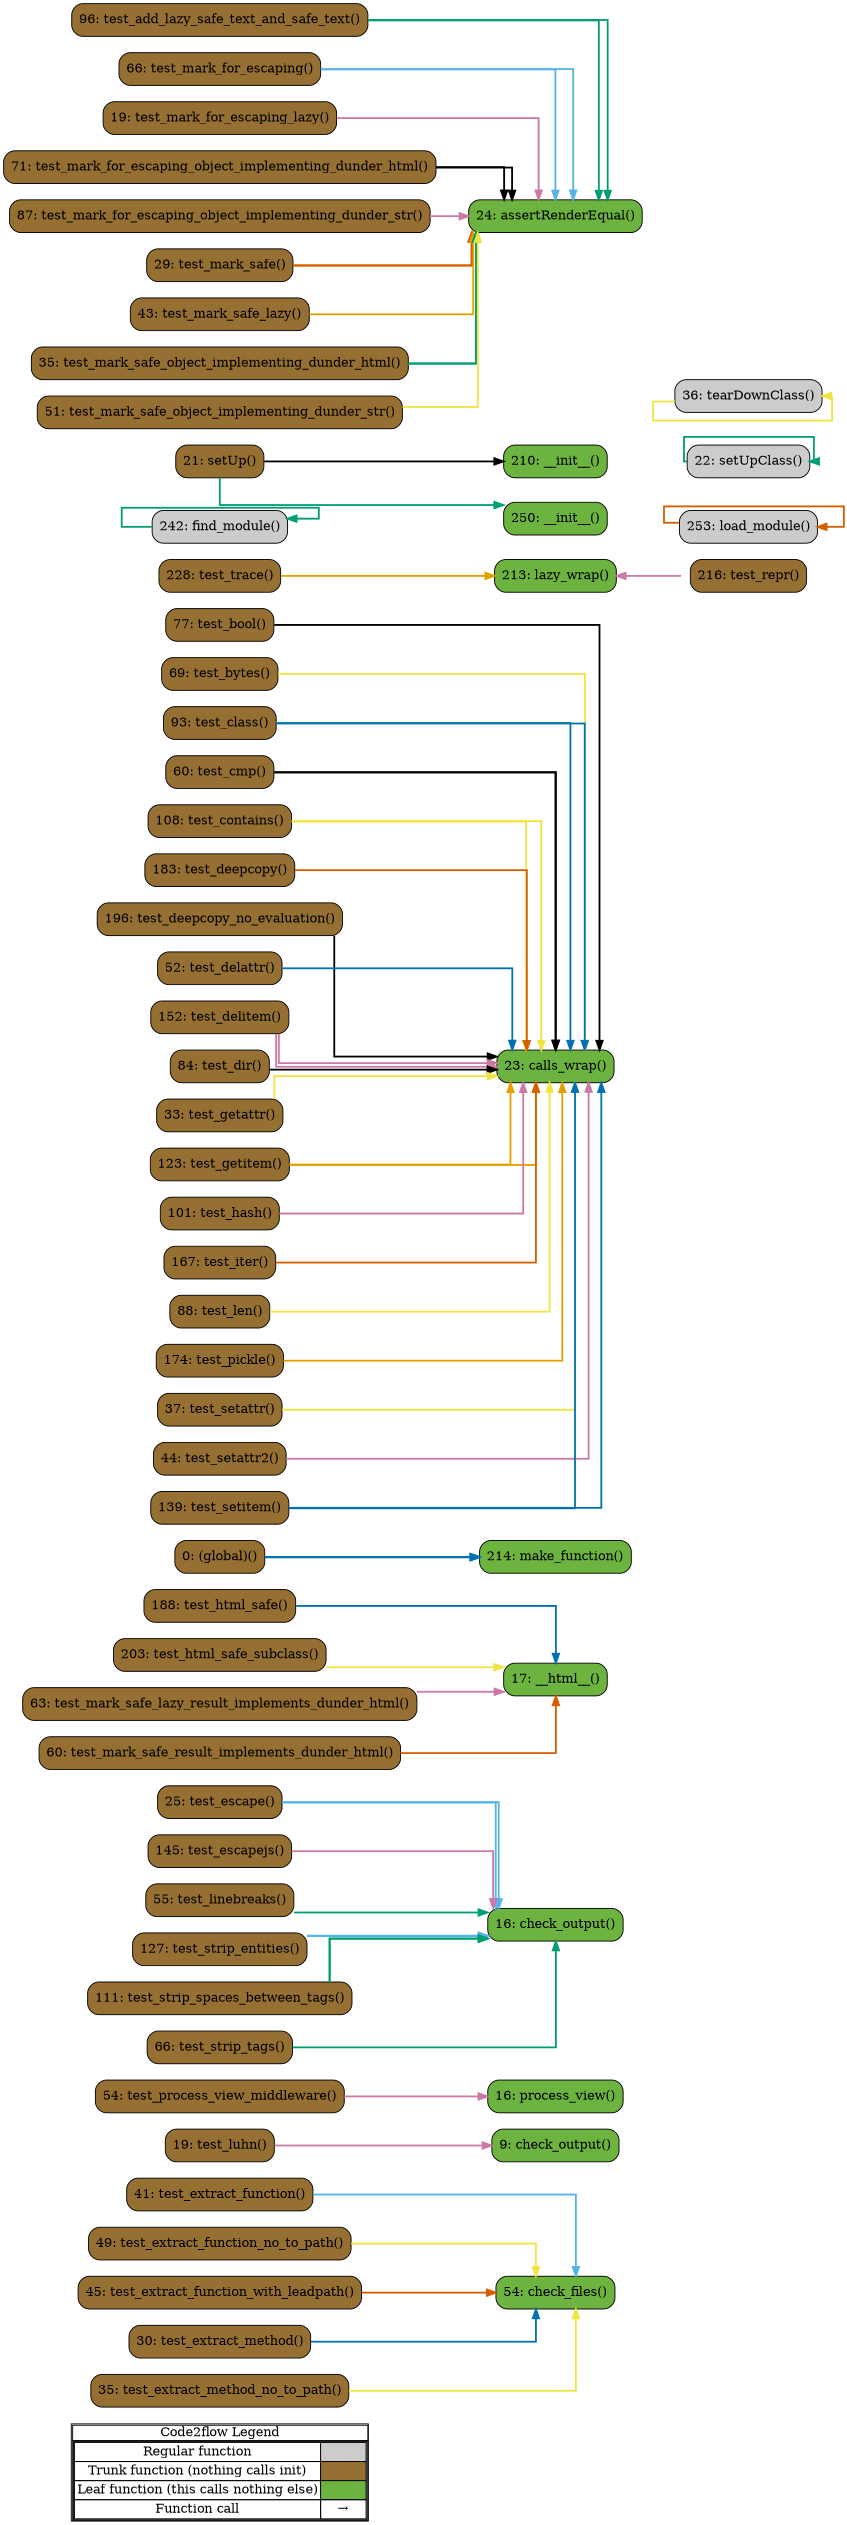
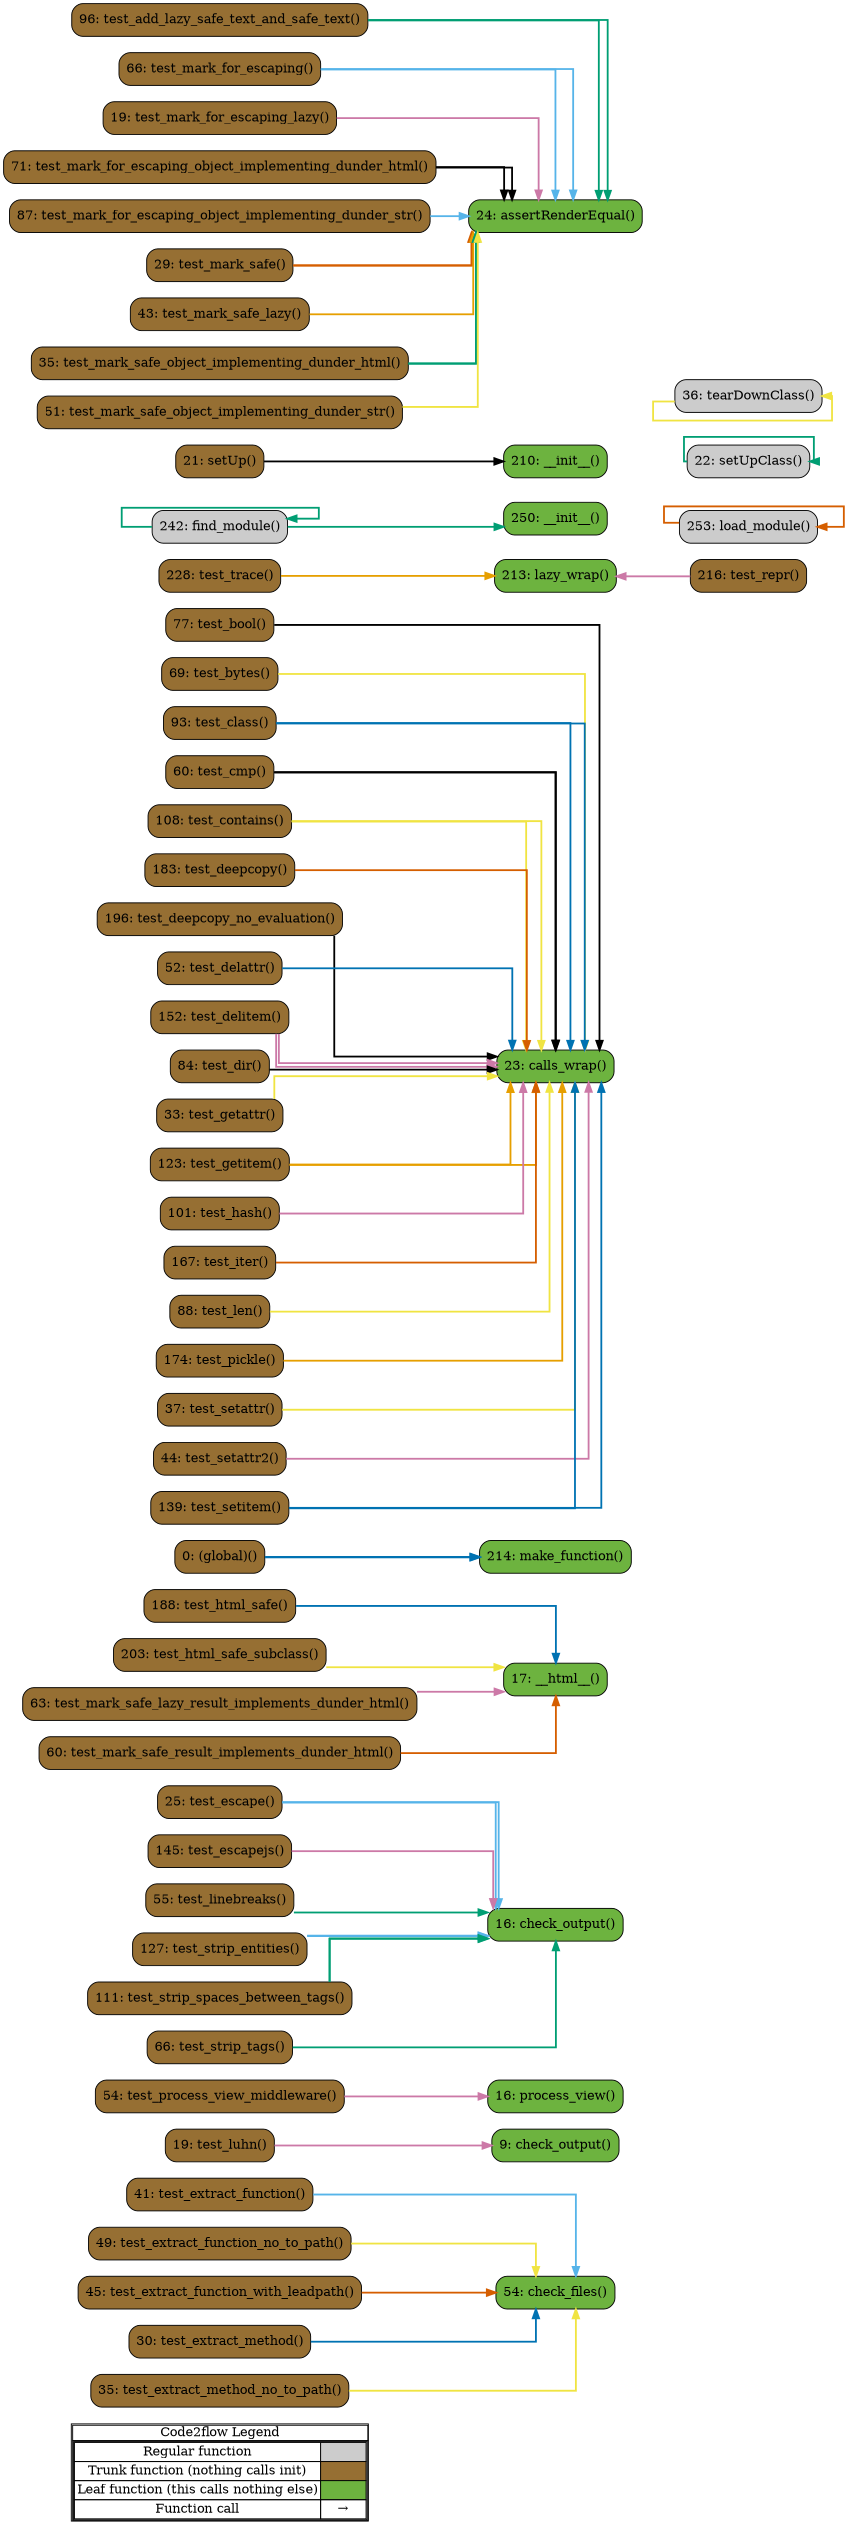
edge "87: test_mark_for_escaping_object_implementing_dunder_str()" -> "24: assertRenderEqual()": color #cc79a7 -> #56b4e9
edge "21: setUp()" -> "250: __init__()": now "242: find_module()" -> "250: __init__()"
edge "213: lazy_wrap()" -> "216: test_repr()": reversed
